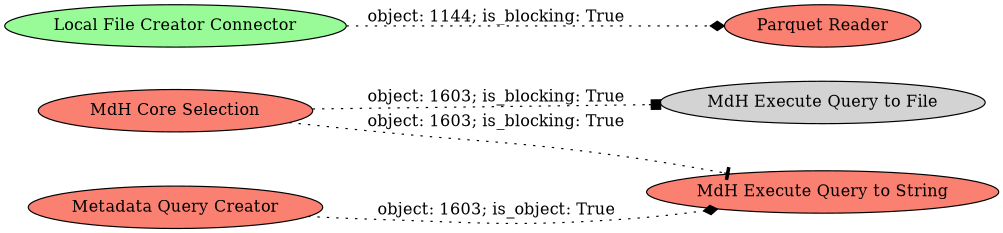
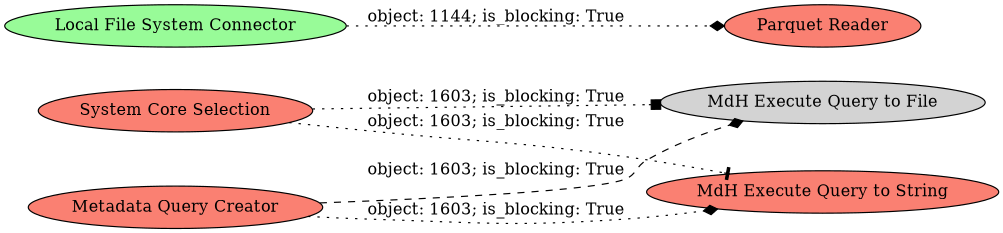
node "Local File Creator Connector": label "Local File Creator Connector" -> "Local File System Connector"
node "MdH Core Selection": label "MdH Core Selection" -> "System Core Selection"
edge "Metadata Query Creator" -> "MdH Execute Query to File": added, label "object: 1603; is_blocking: True"
edge "Metadata Query Creator" -> "MdH Execute Query to String": label "object: 1603; is_object: True" -> "object: 1603; is_blocking: True"
